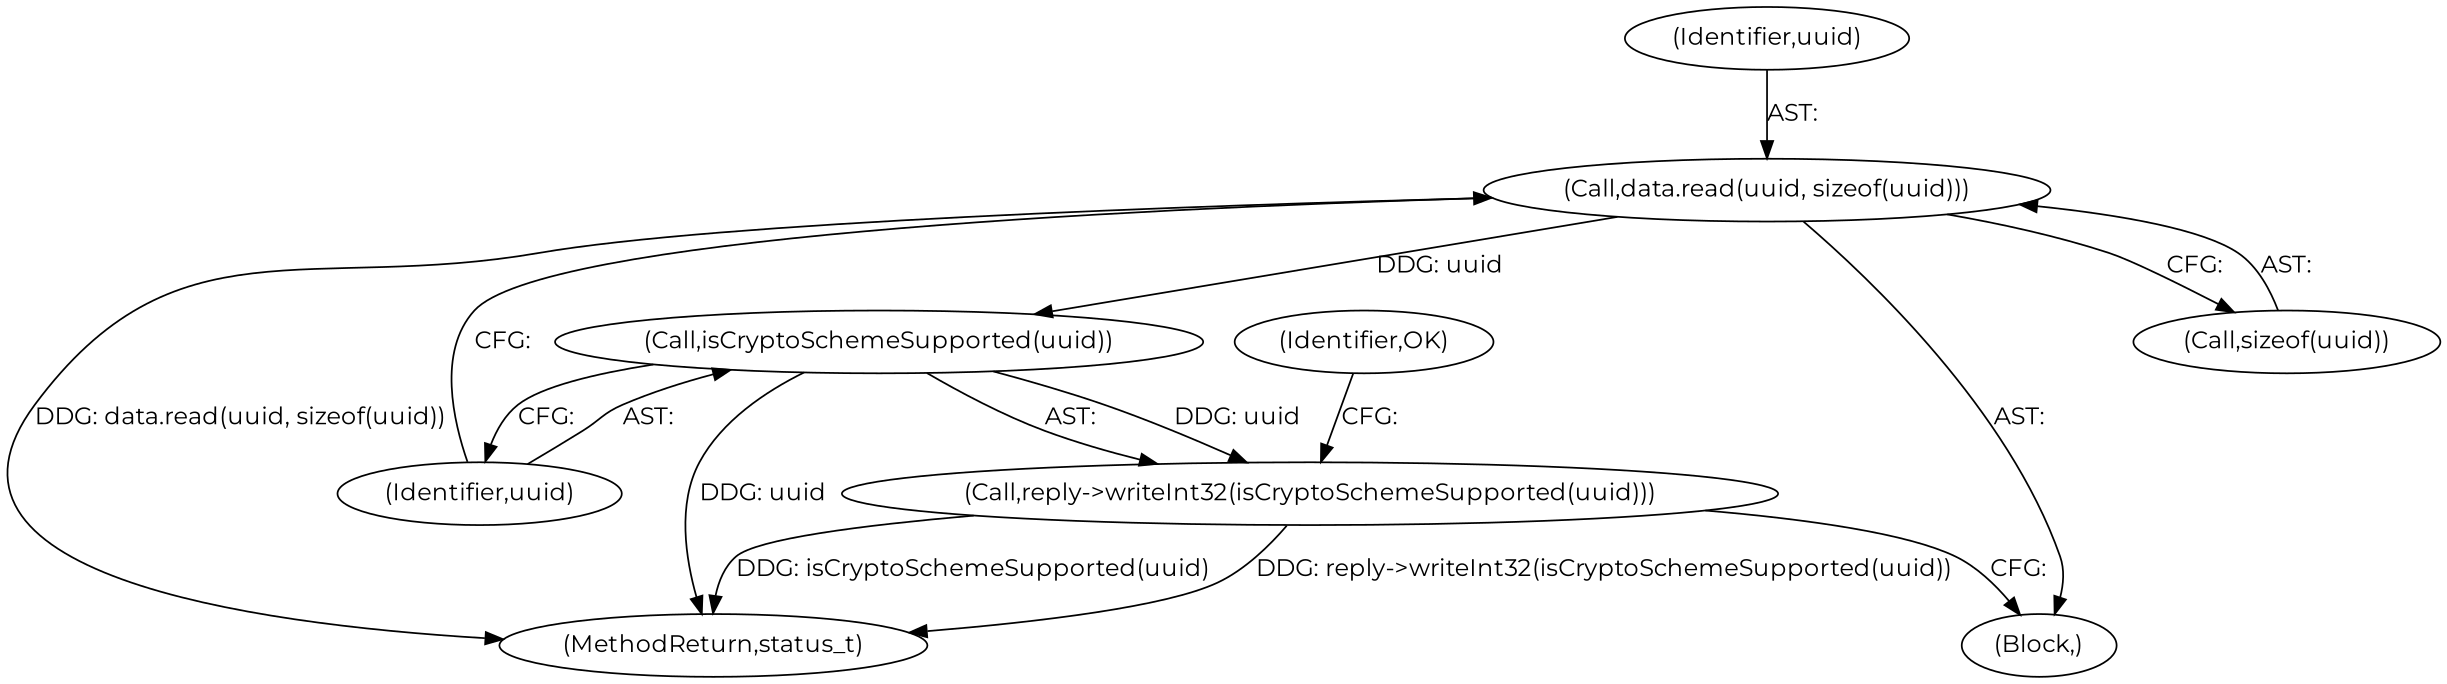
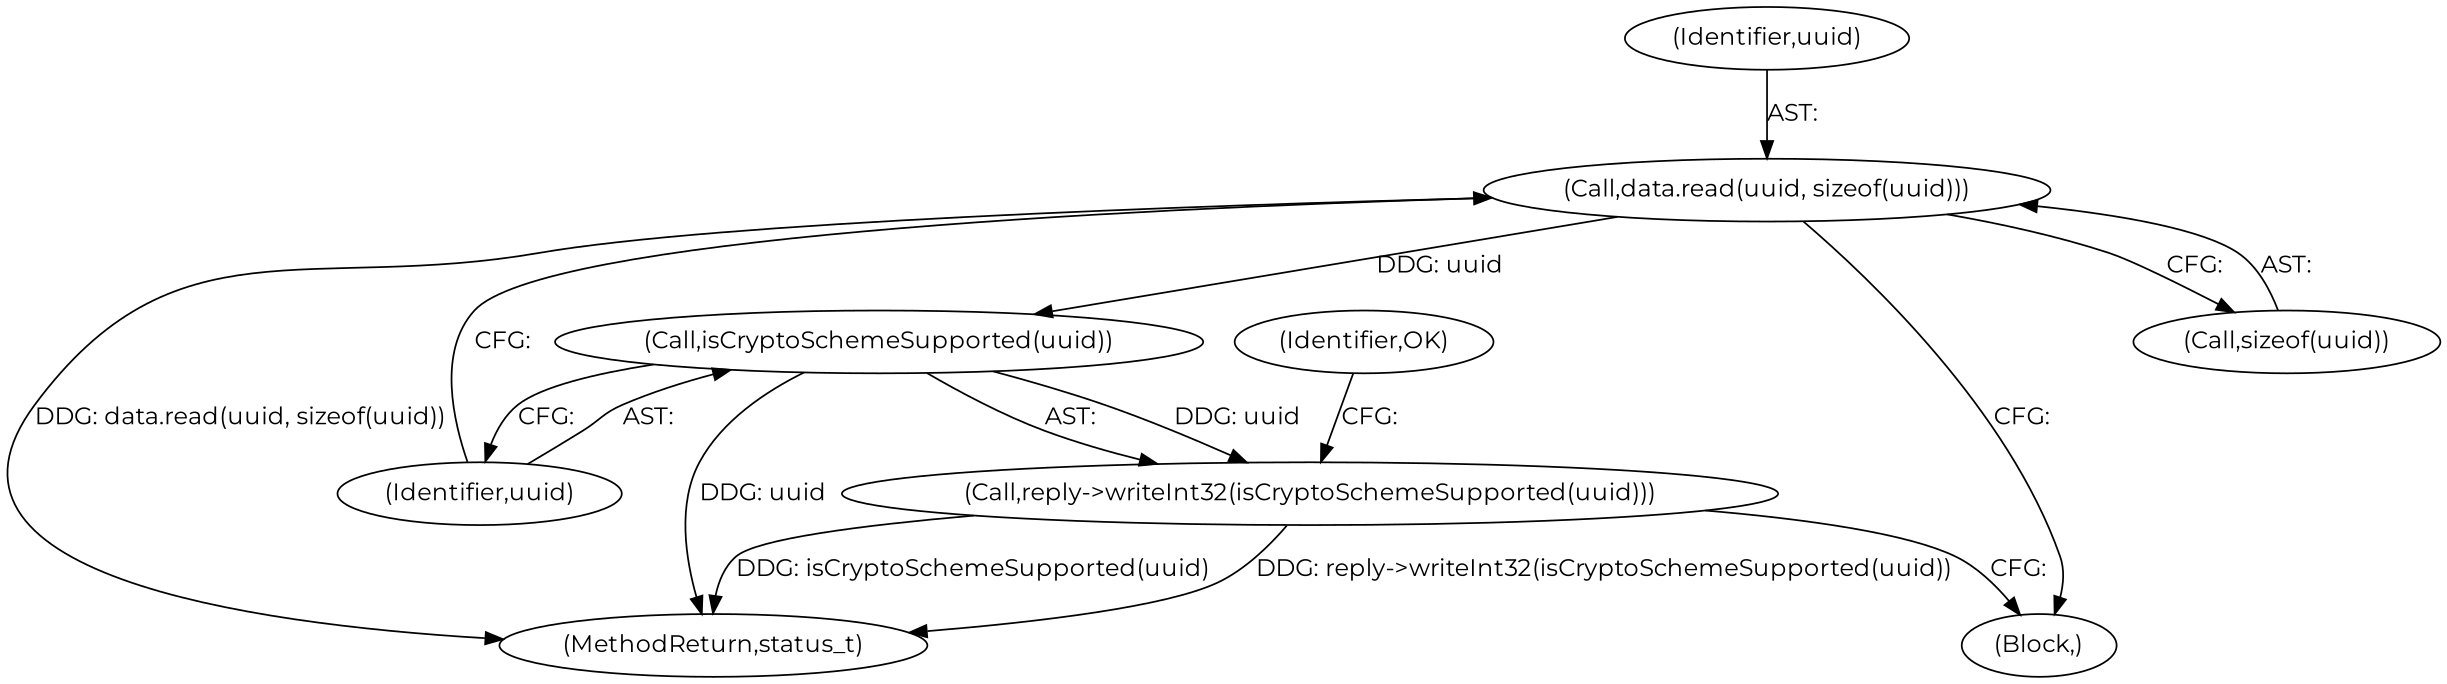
edge "(Call,data.read(uuid, sizeof(uuid)))" -> "(Block,)": label "AST: " -> "CFG: "
